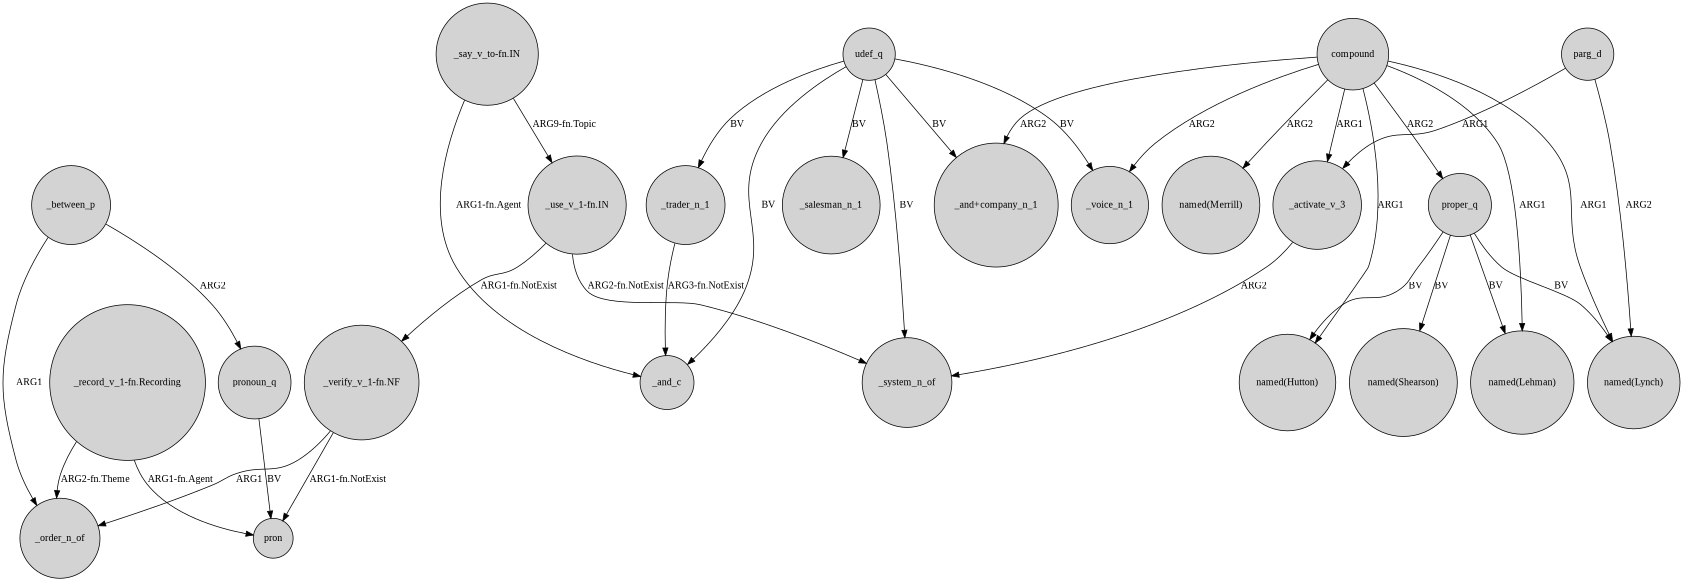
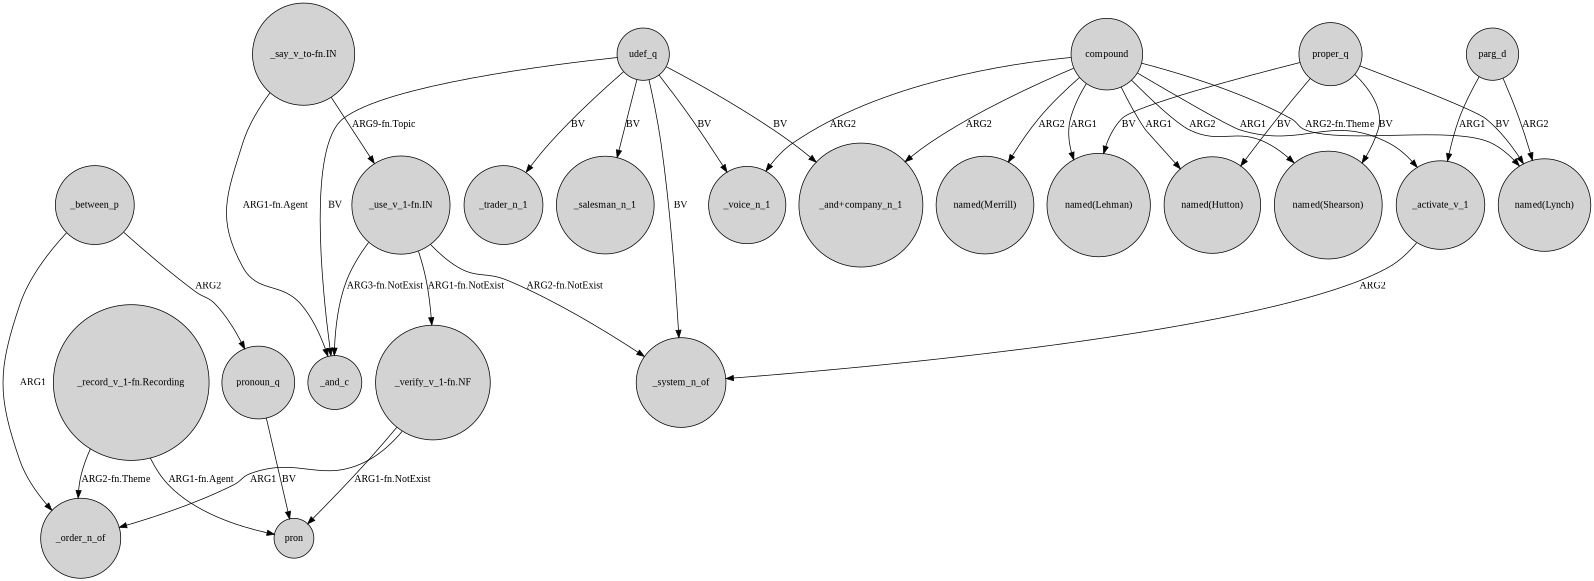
edge "compound" -> "proper_q": now "compound" -> "named(Shearson)"
node "_activate_v_3": label "_activate_v_3" -> "_activate_v_1"
edge "compound" -> "named(Lynch)": label "ARG1" -> "ARG2-fn.Theme"
edge "_trader_n_1" -> "_and_c": now "_use_v_1-fn.IN" -> "_and_c"
